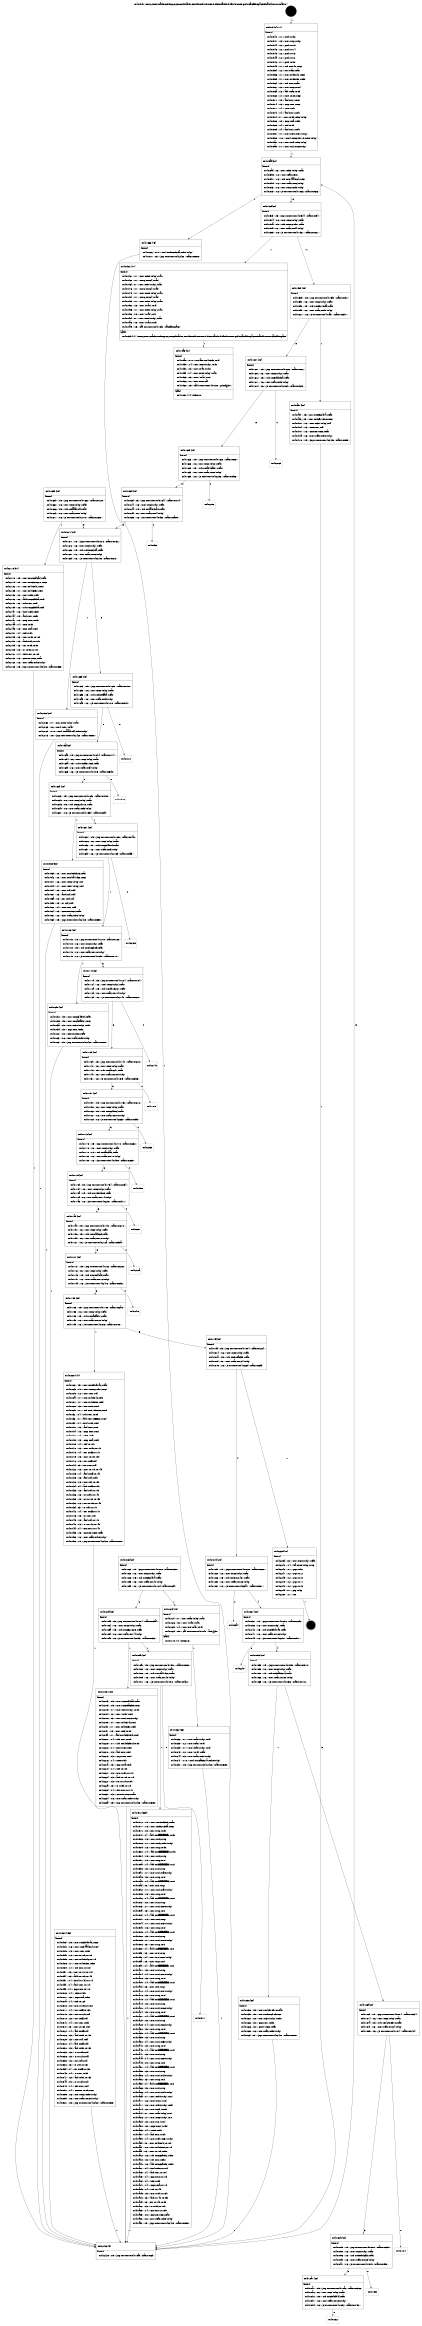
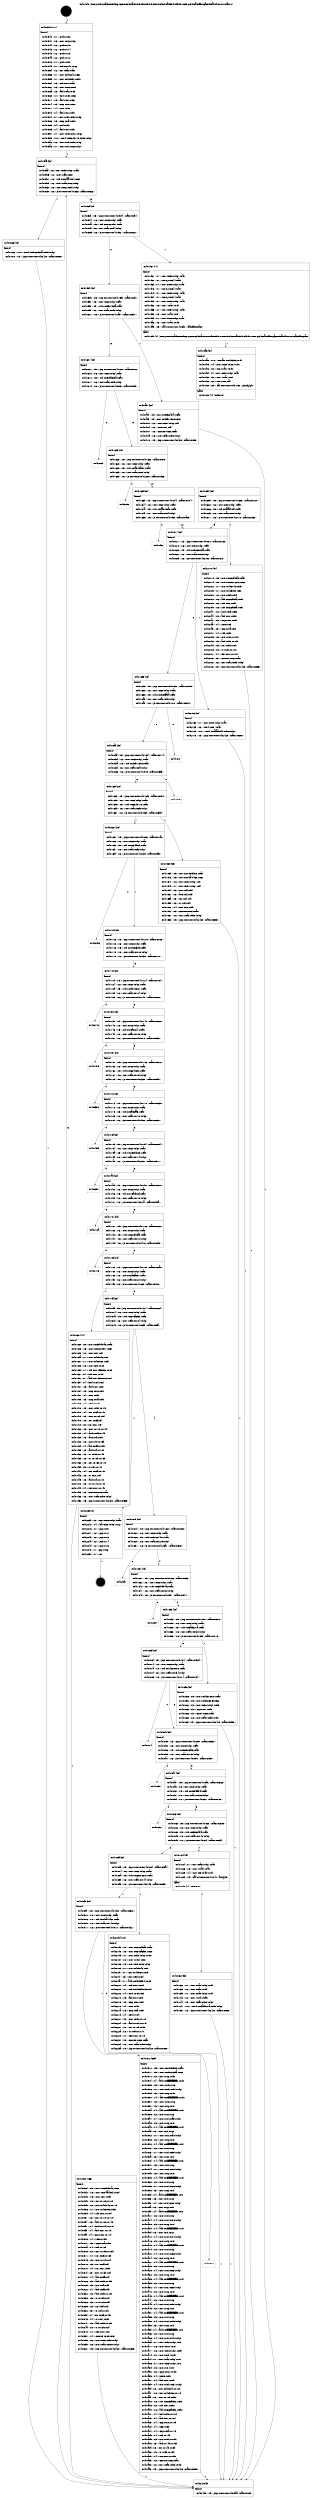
node "0x401cb0 [30]": removed
edge "0x4018a7 [28]" -> "0x4018c3 [28]": added, label "3"
